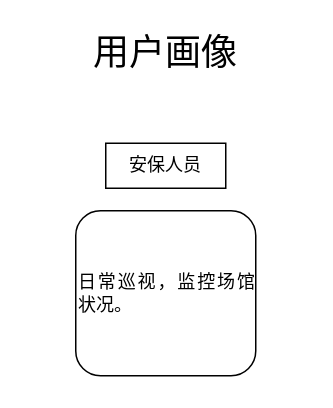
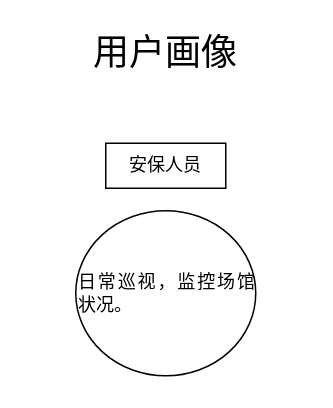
node "日常巡视，监控场馆状况。": shape rounded rectangle -> ellipse
